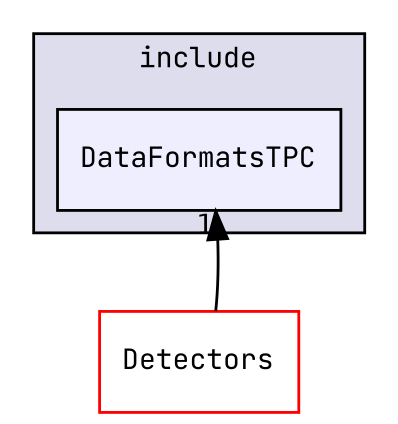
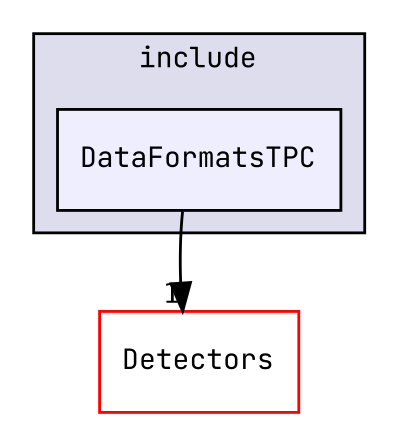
edge "Detectors" -> "DataFormatsTPC": reversed
